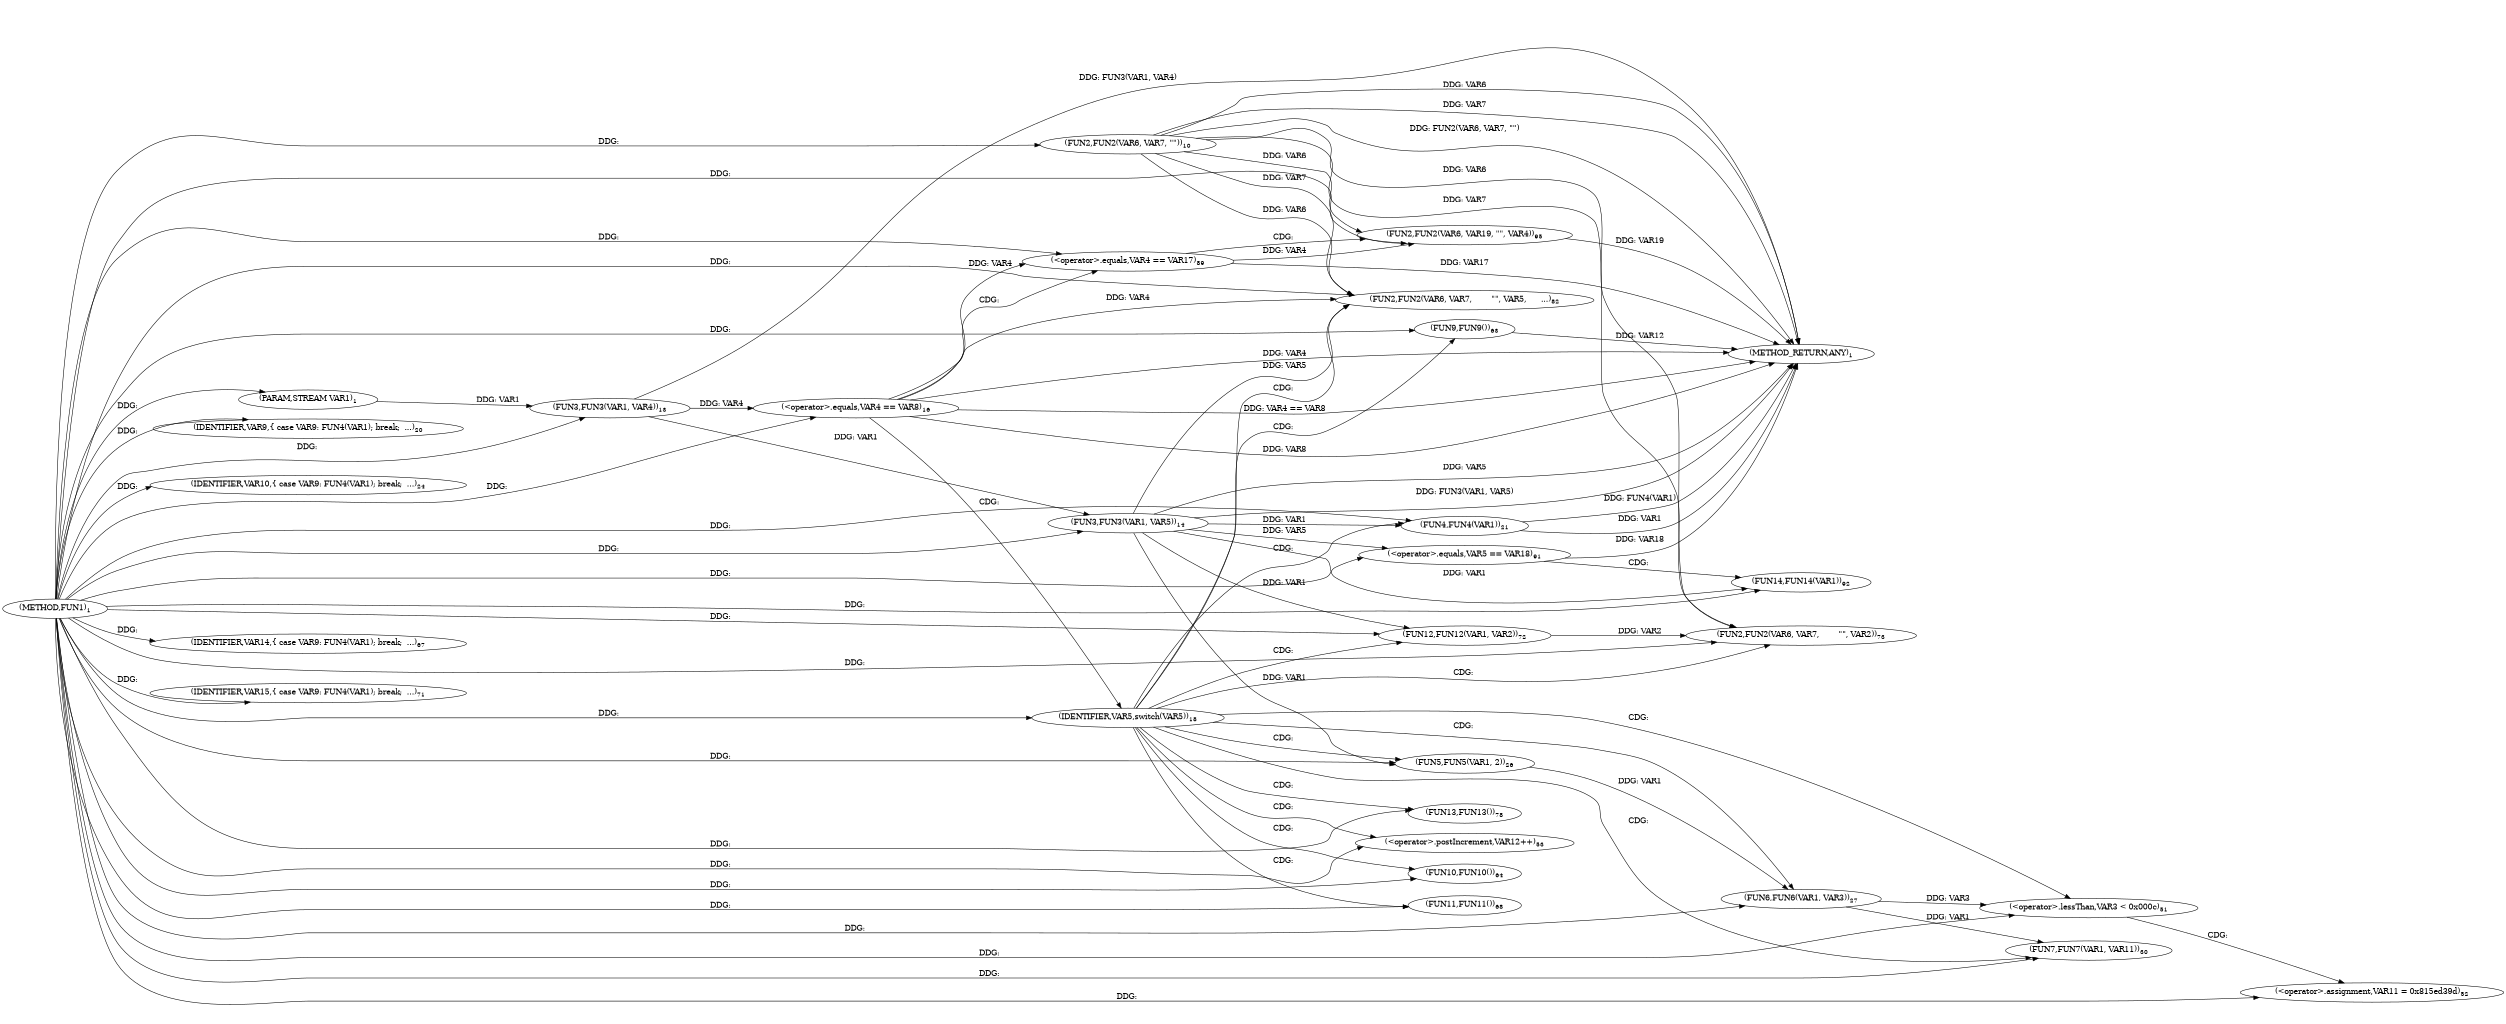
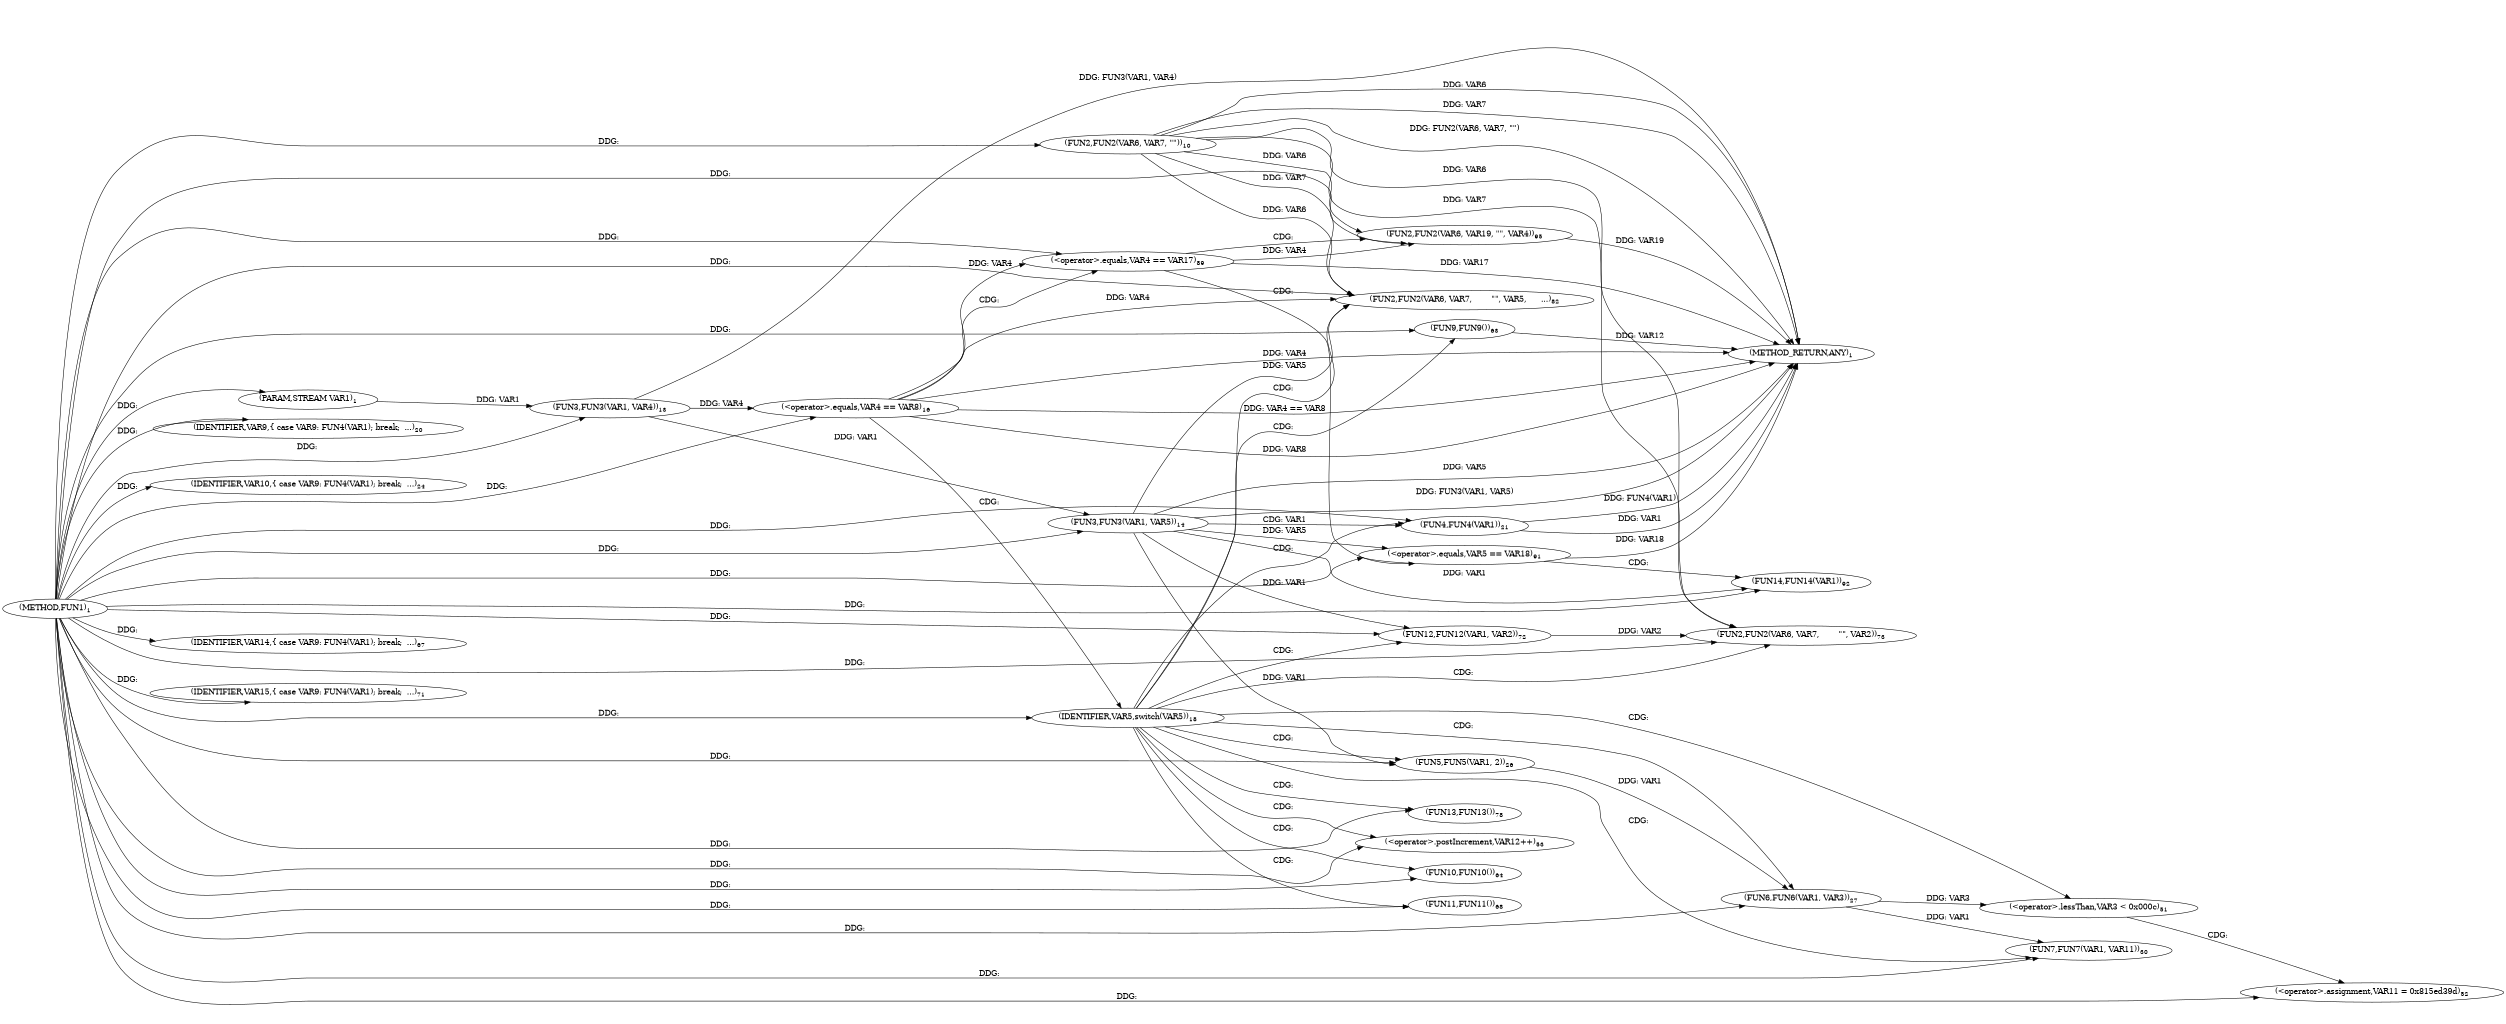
edge "(<operator>.equals,VAR4 == VAR17)" -> "(<operator>.equals,VAR5 == VAR18)": added, label "CDG:"
edge "(FUN3,FUN3(VAR1, VAR5))" -> "(FUN4,FUN4(VAR1))": label "DDG: VAR1" -> "CDG: VAR1"
edge "(METHOD,FUN1)" -> "(<operator>.lessThan,VAR3 < 0x000c)": removed, label "DDG:"
